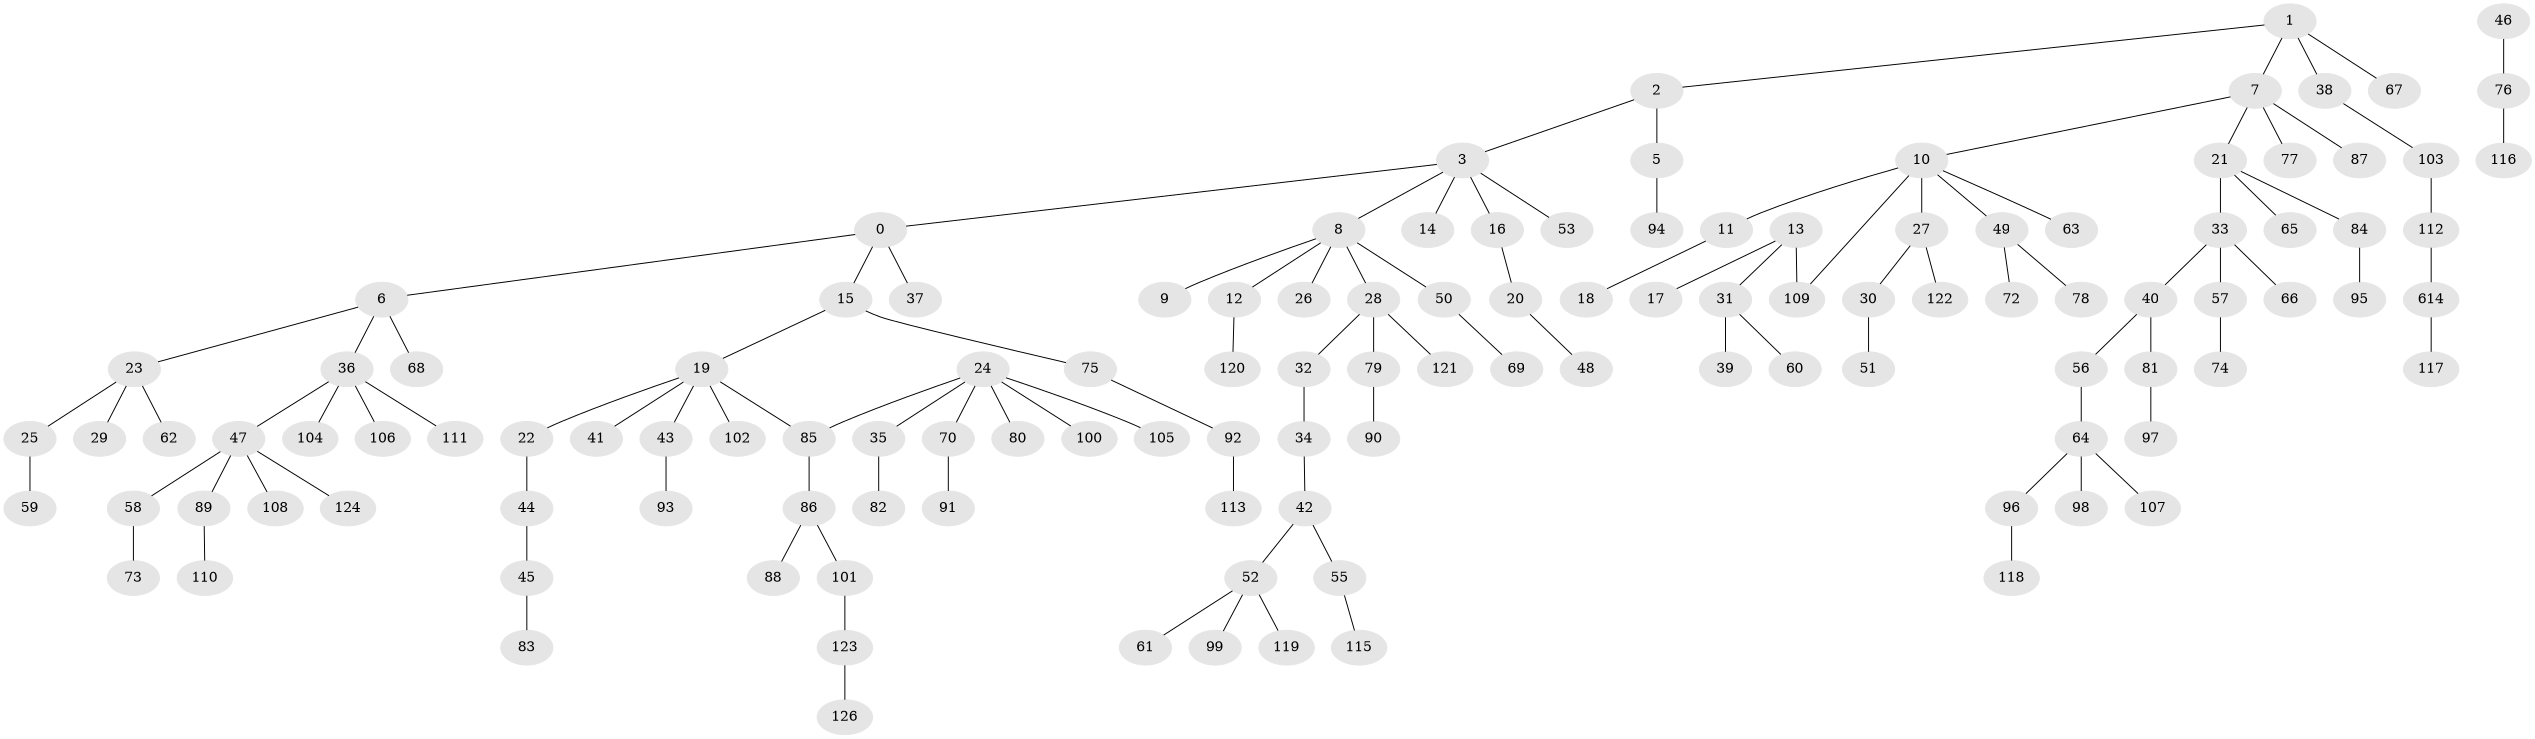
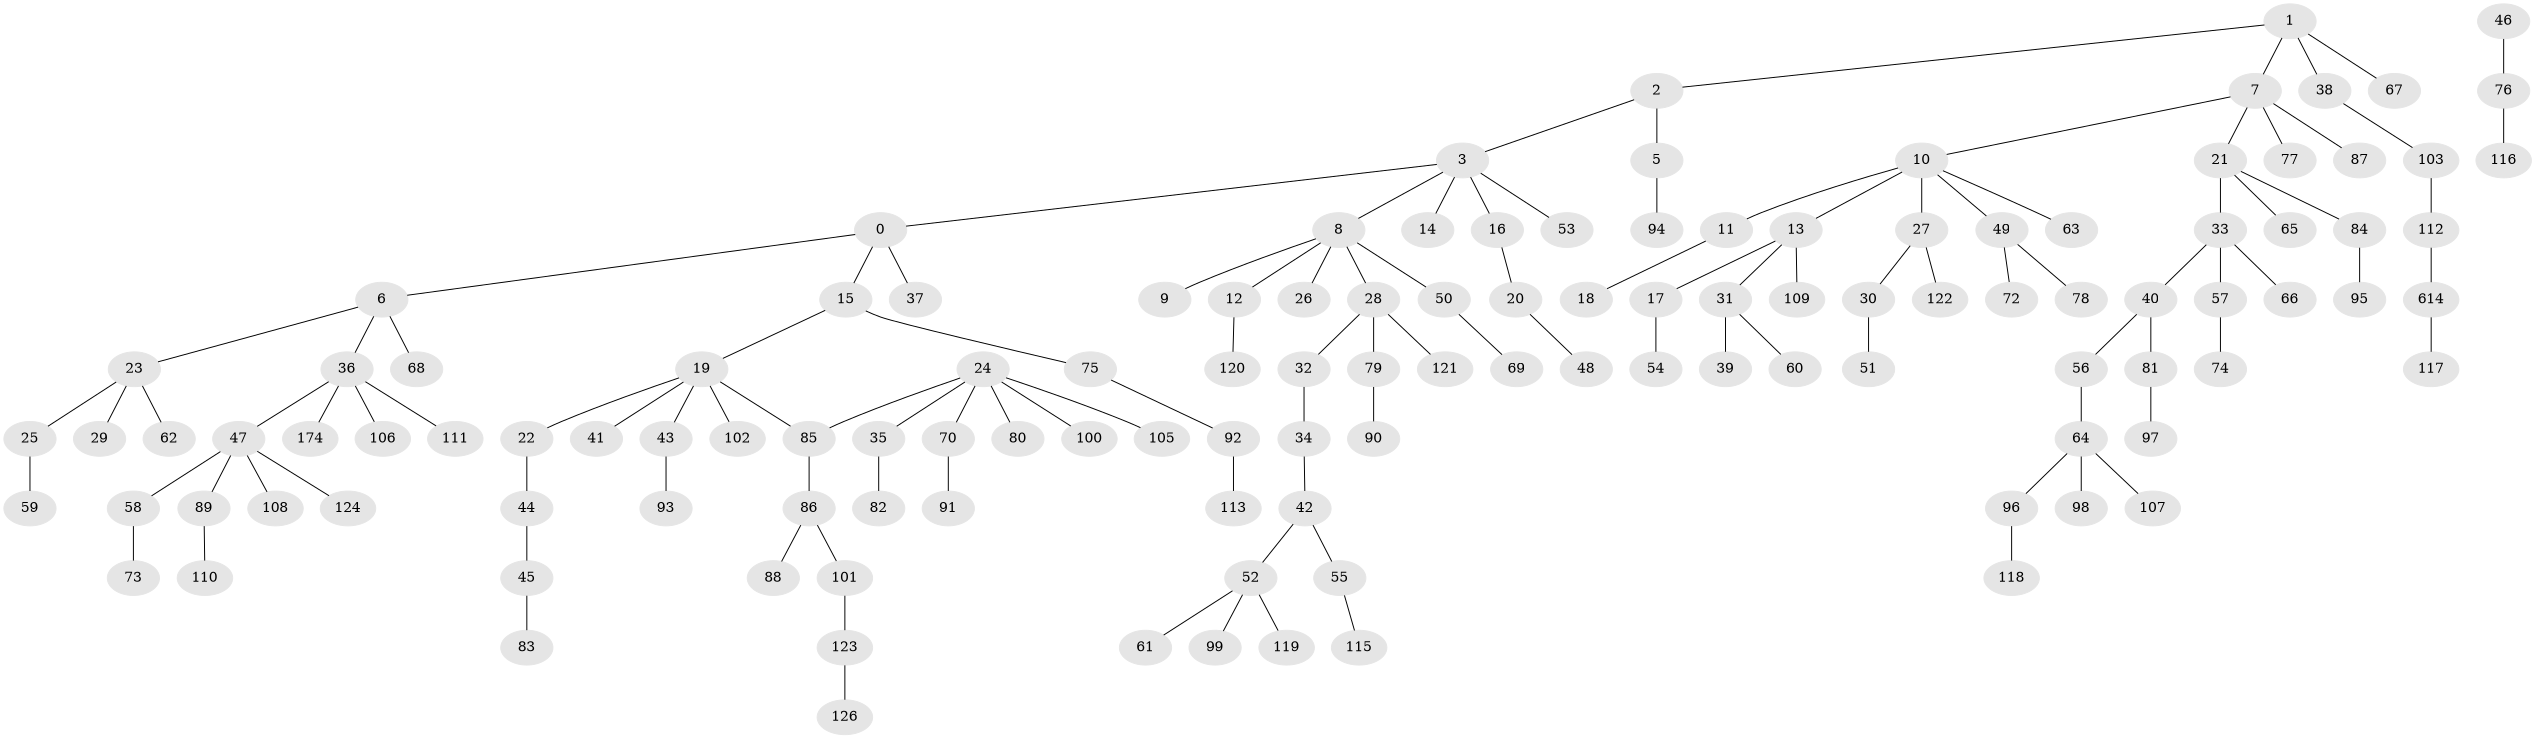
edge "10" -- "109": now "10" -- "13"
node "54": added
node "104": label "104" -> "174"
